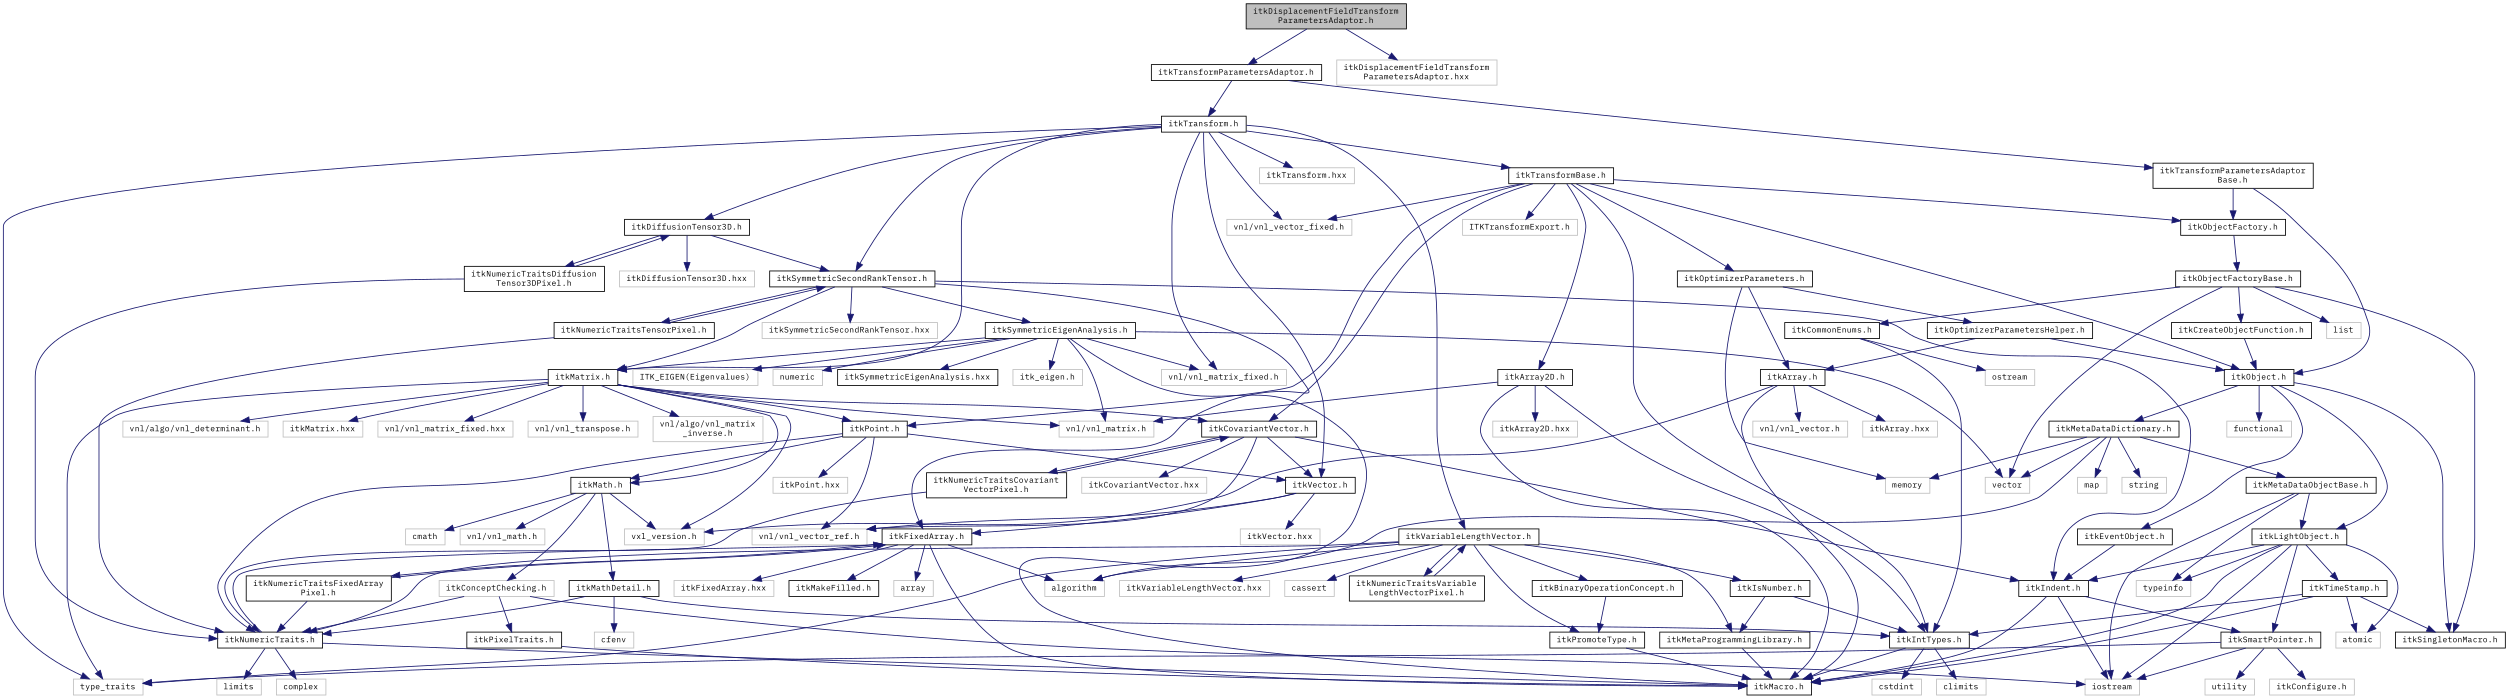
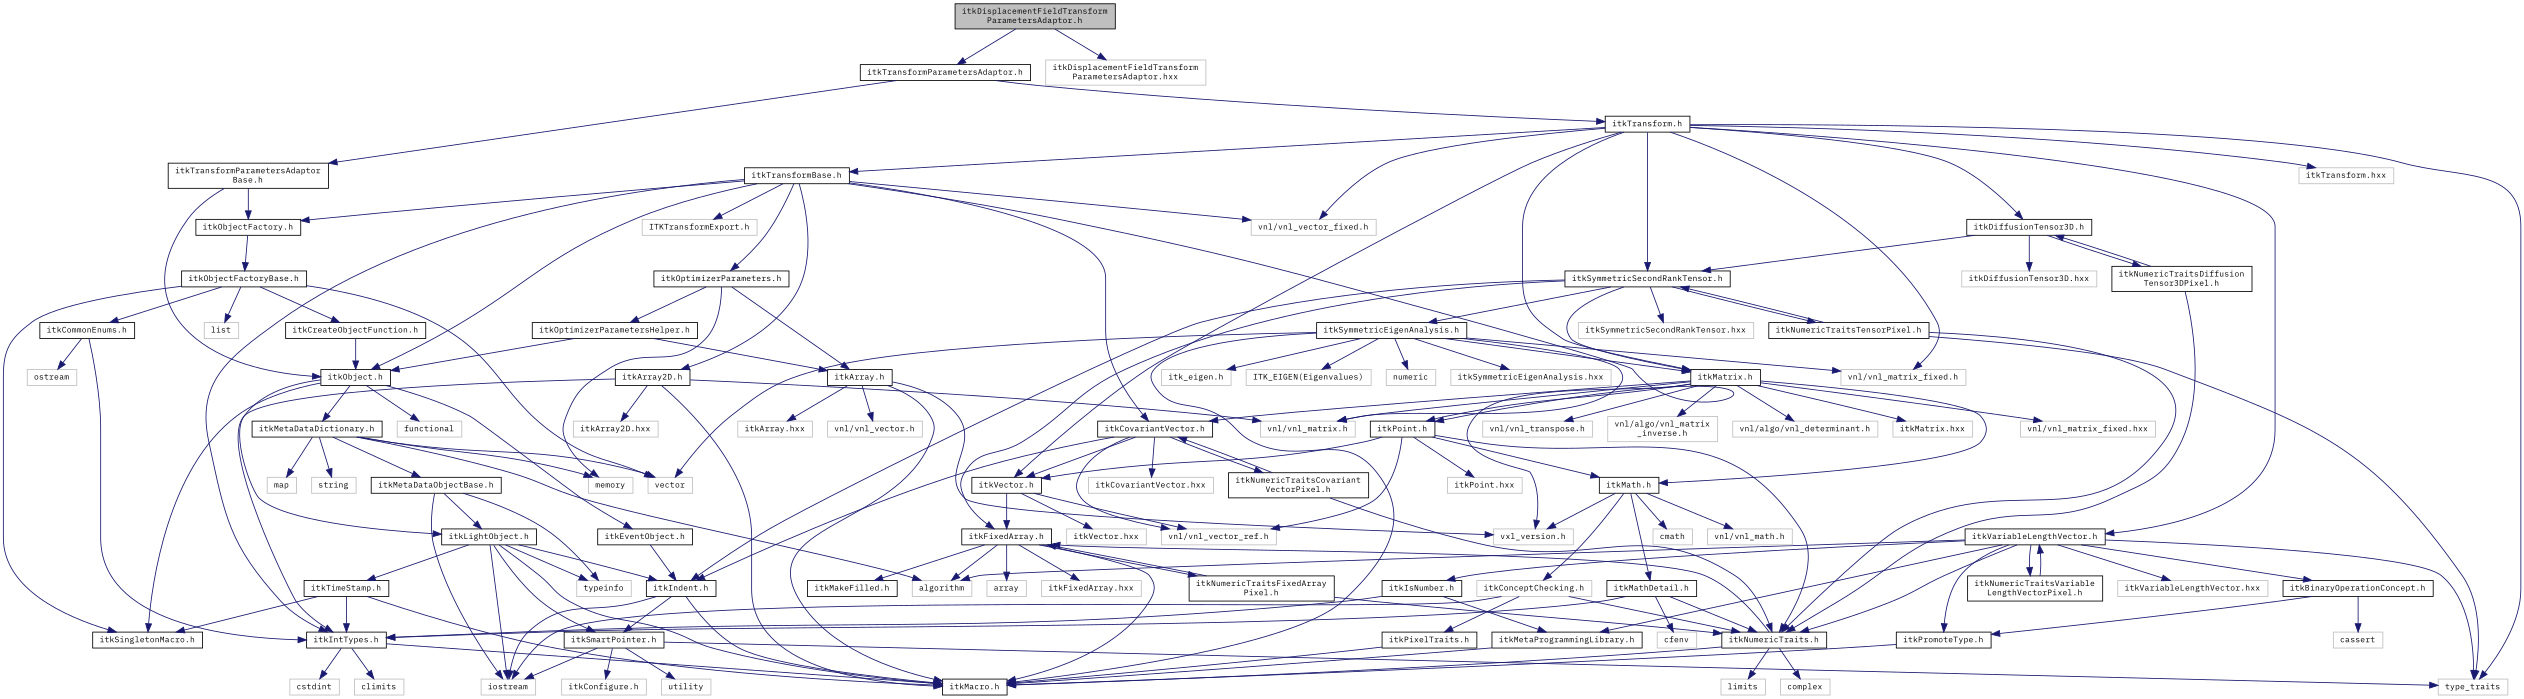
node "itkSymmetricEigenAnalysis.hxx": color black -> grey75
edge "itkMatrix.h" -> "type_traits": now "itkNumericTraitsTensorPixel.h" -> "type_traits"
edge "itkVariableLengthVector.h" -> "cassert": now "itkBinaryOperationConcept.h" -> "cassert"
node "atomic": removed
